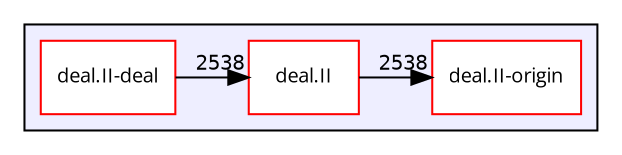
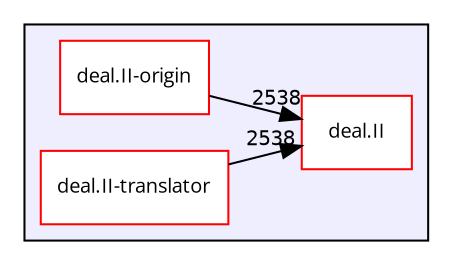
node "deal.II-deal": label "deal.II-deal" -> "deal.II-translator"
edge "deal.II" -> "deal.II-origin": reversed
